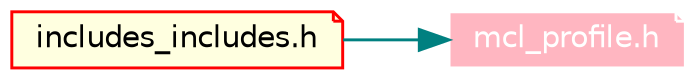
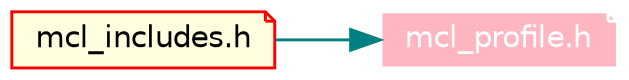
node "includes_includes.h": label "includes_includes.h" -> "mcl_includes.h"
